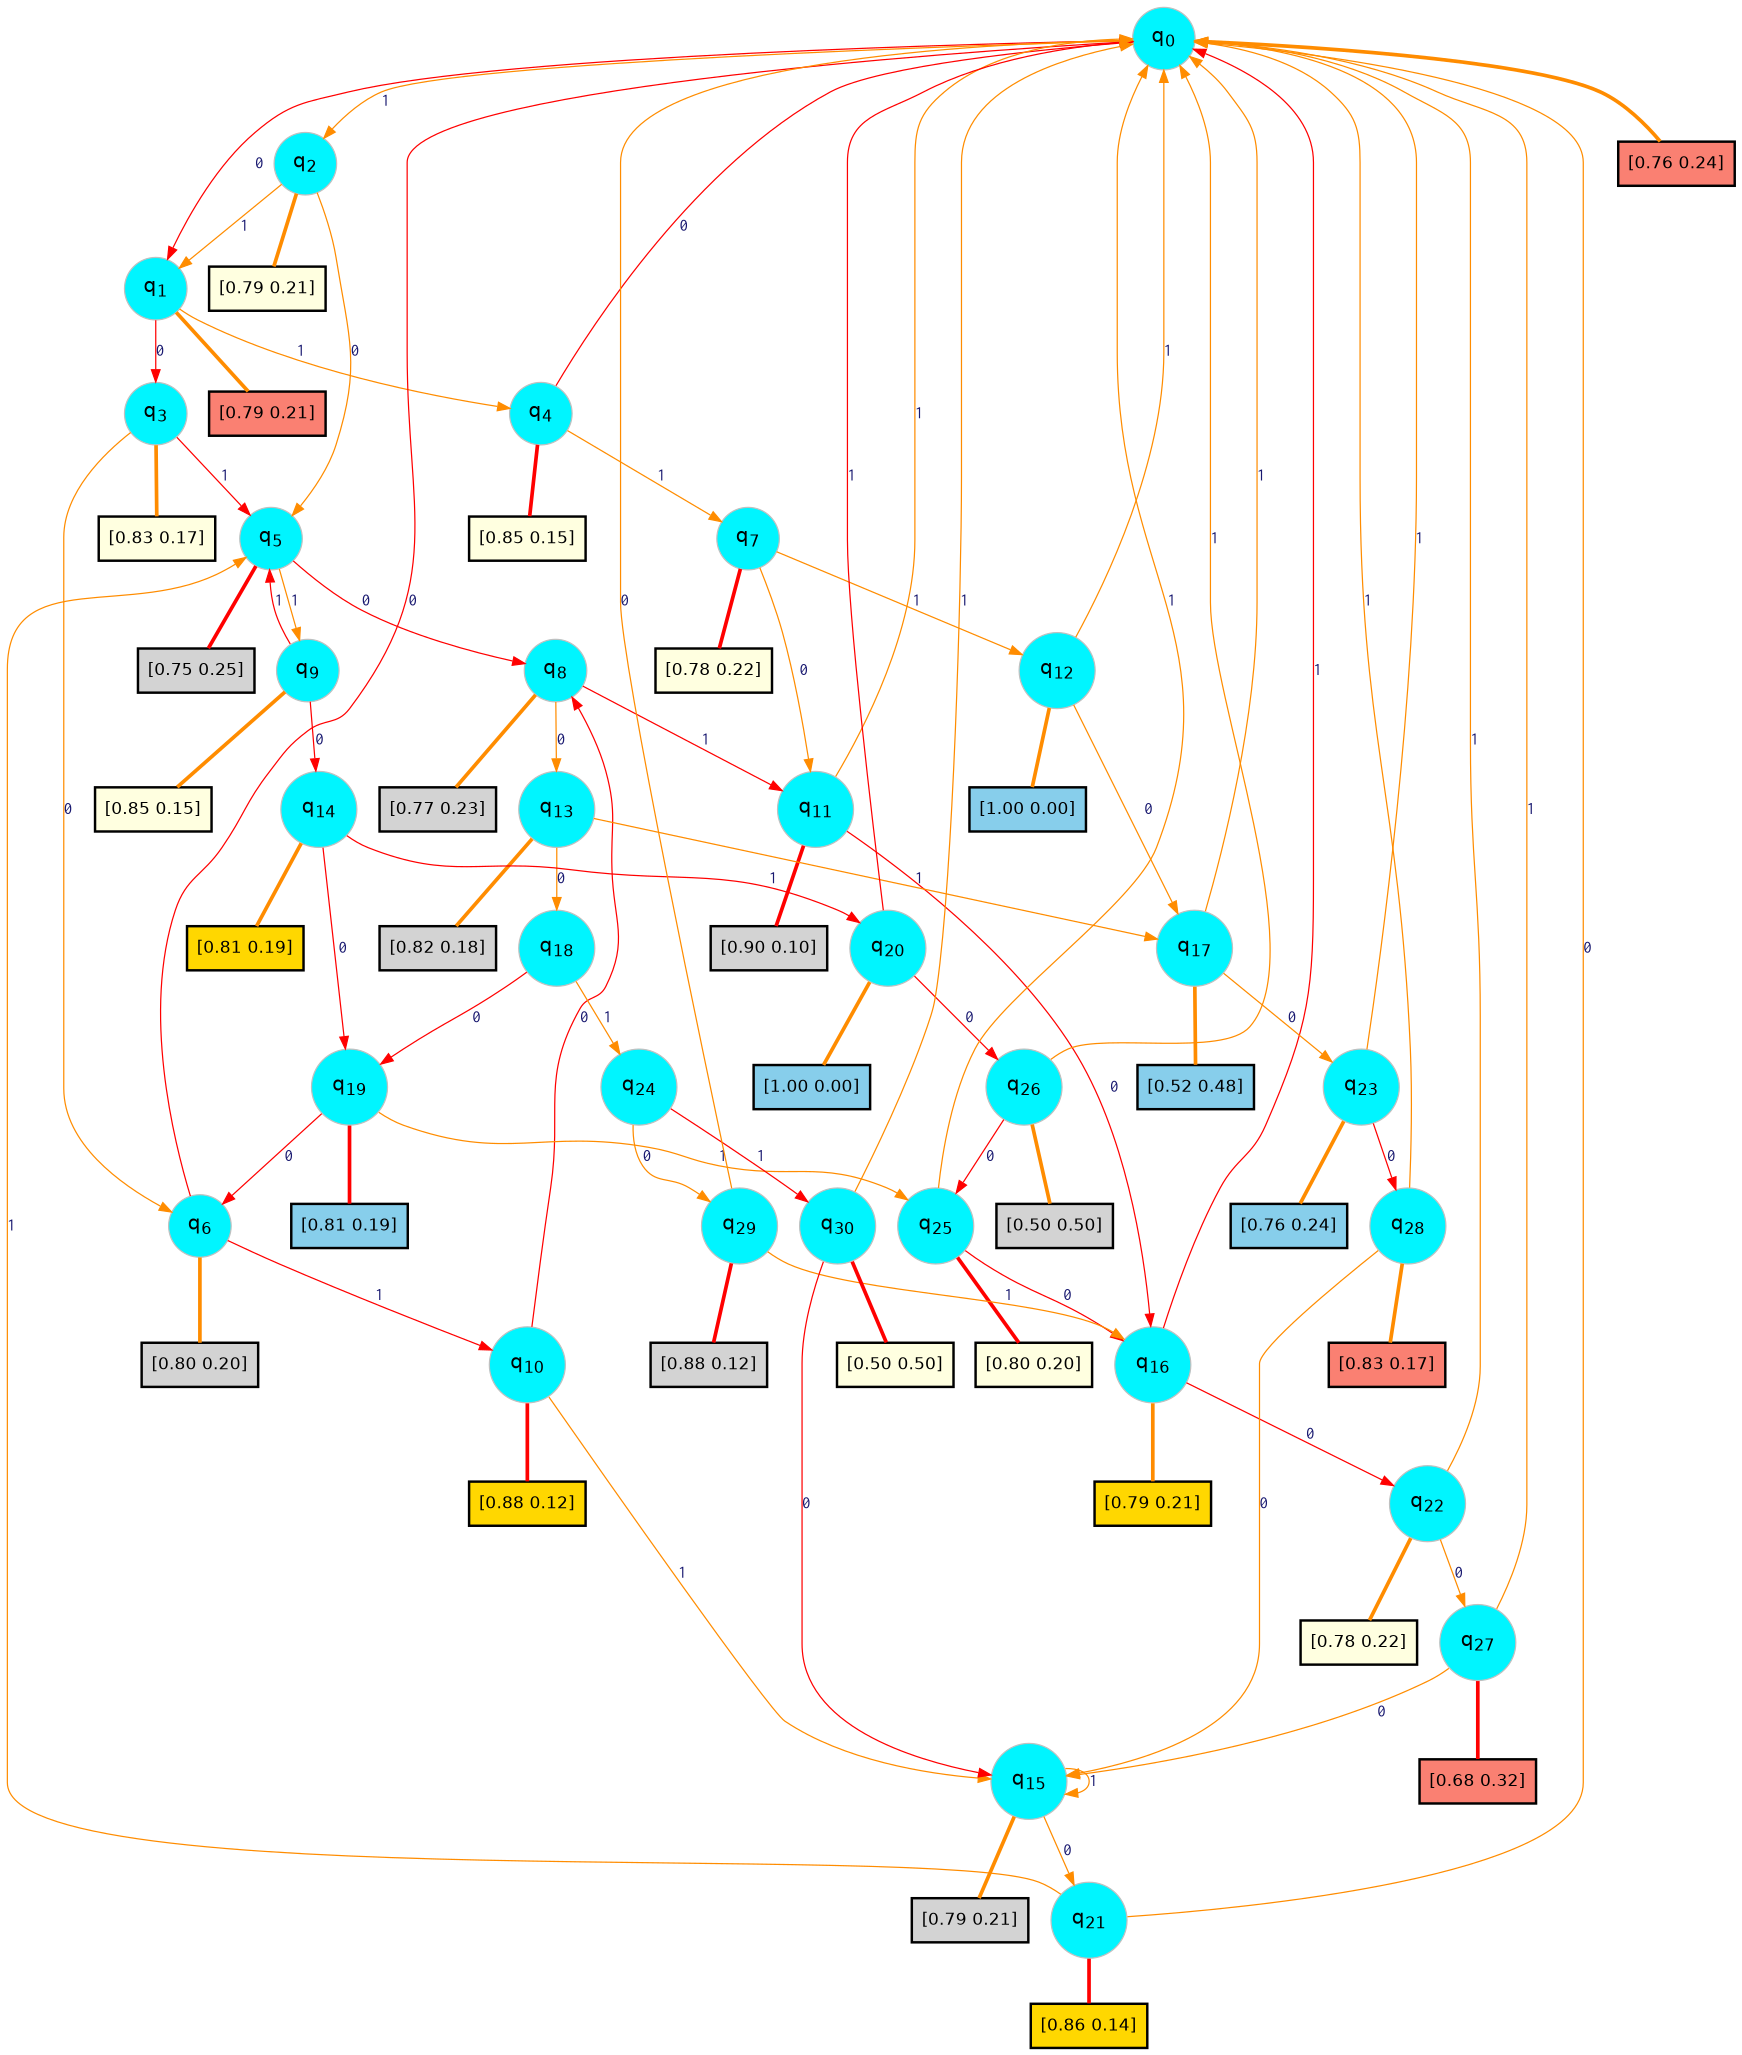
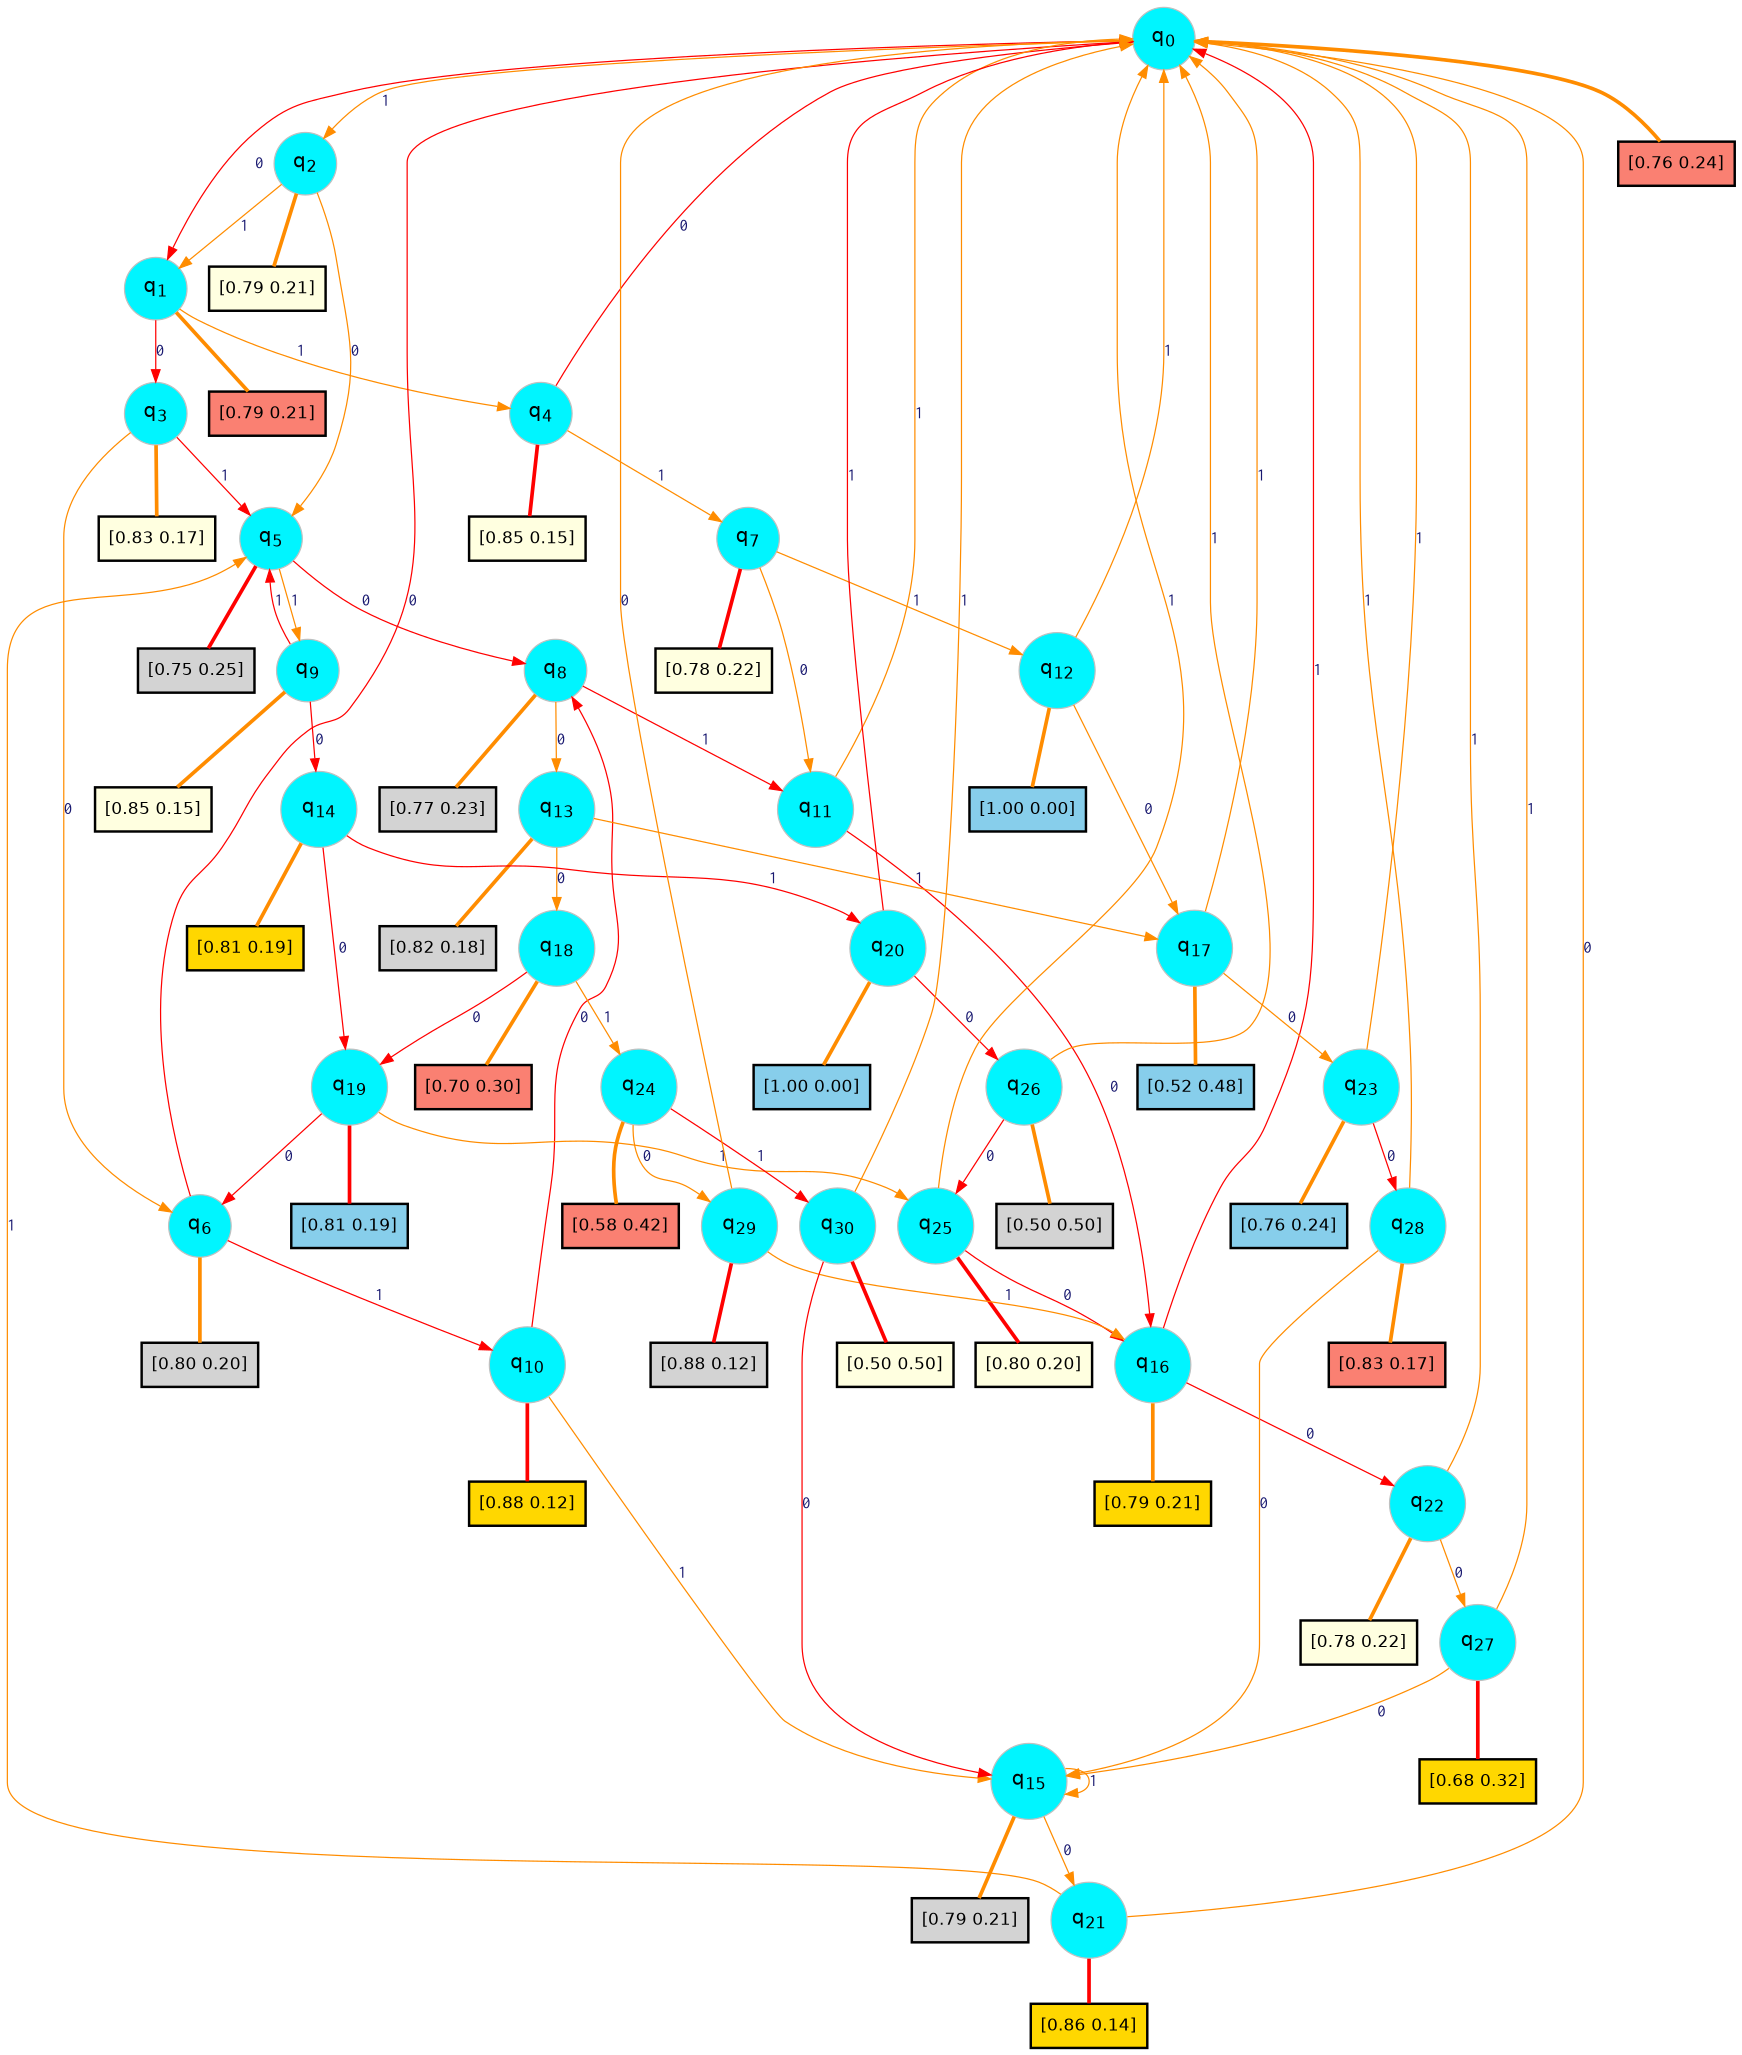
node "[0.90 0.10]": removed
node "[0.70 0.30]": added
node "[0.58 0.42]": added
node "[0.68 0.32]": fillcolor salmon -> gold
